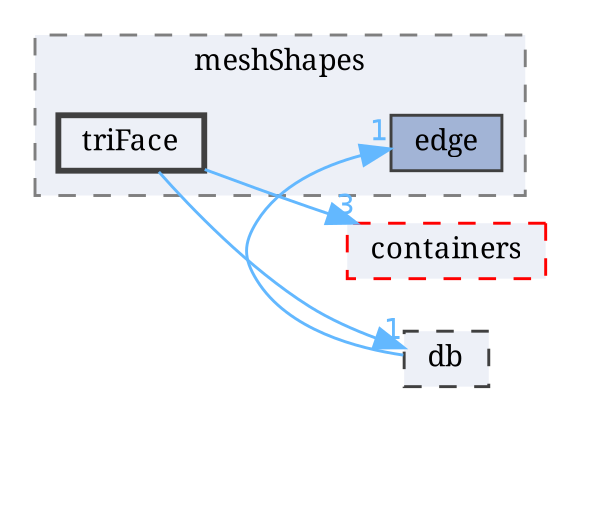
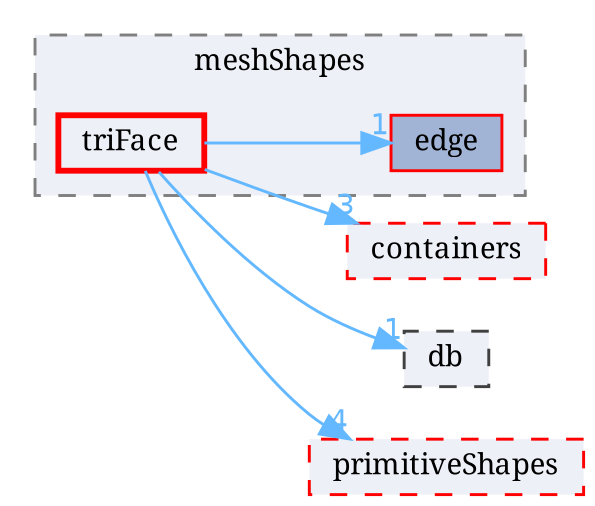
node "triFace": color grey25 -> red
node "edge": color grey25 -> red
edge "db" -> "edge": now "triFace" -> "edge"
node "primitiveShapes": added
